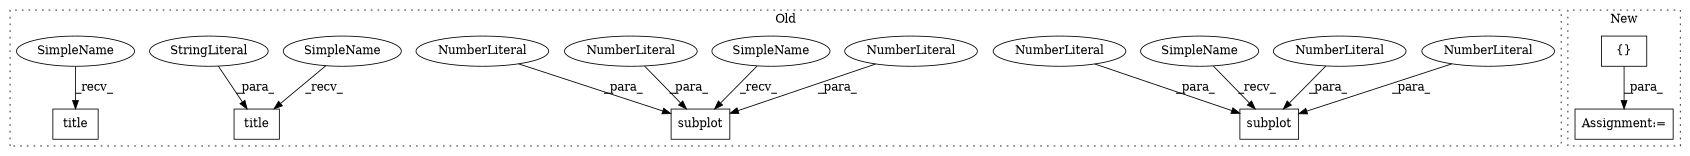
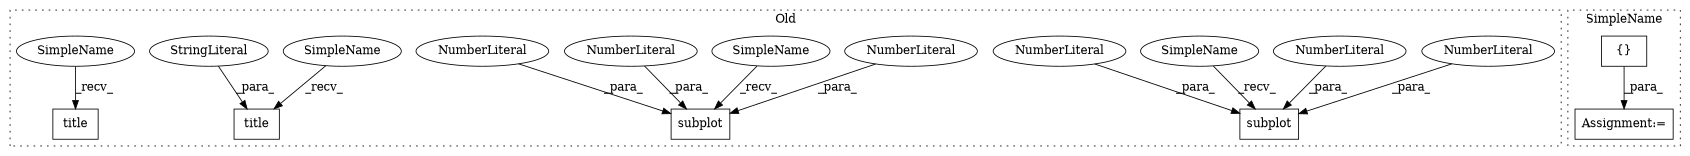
cluster "New": label "New" -> "SimpleName"
